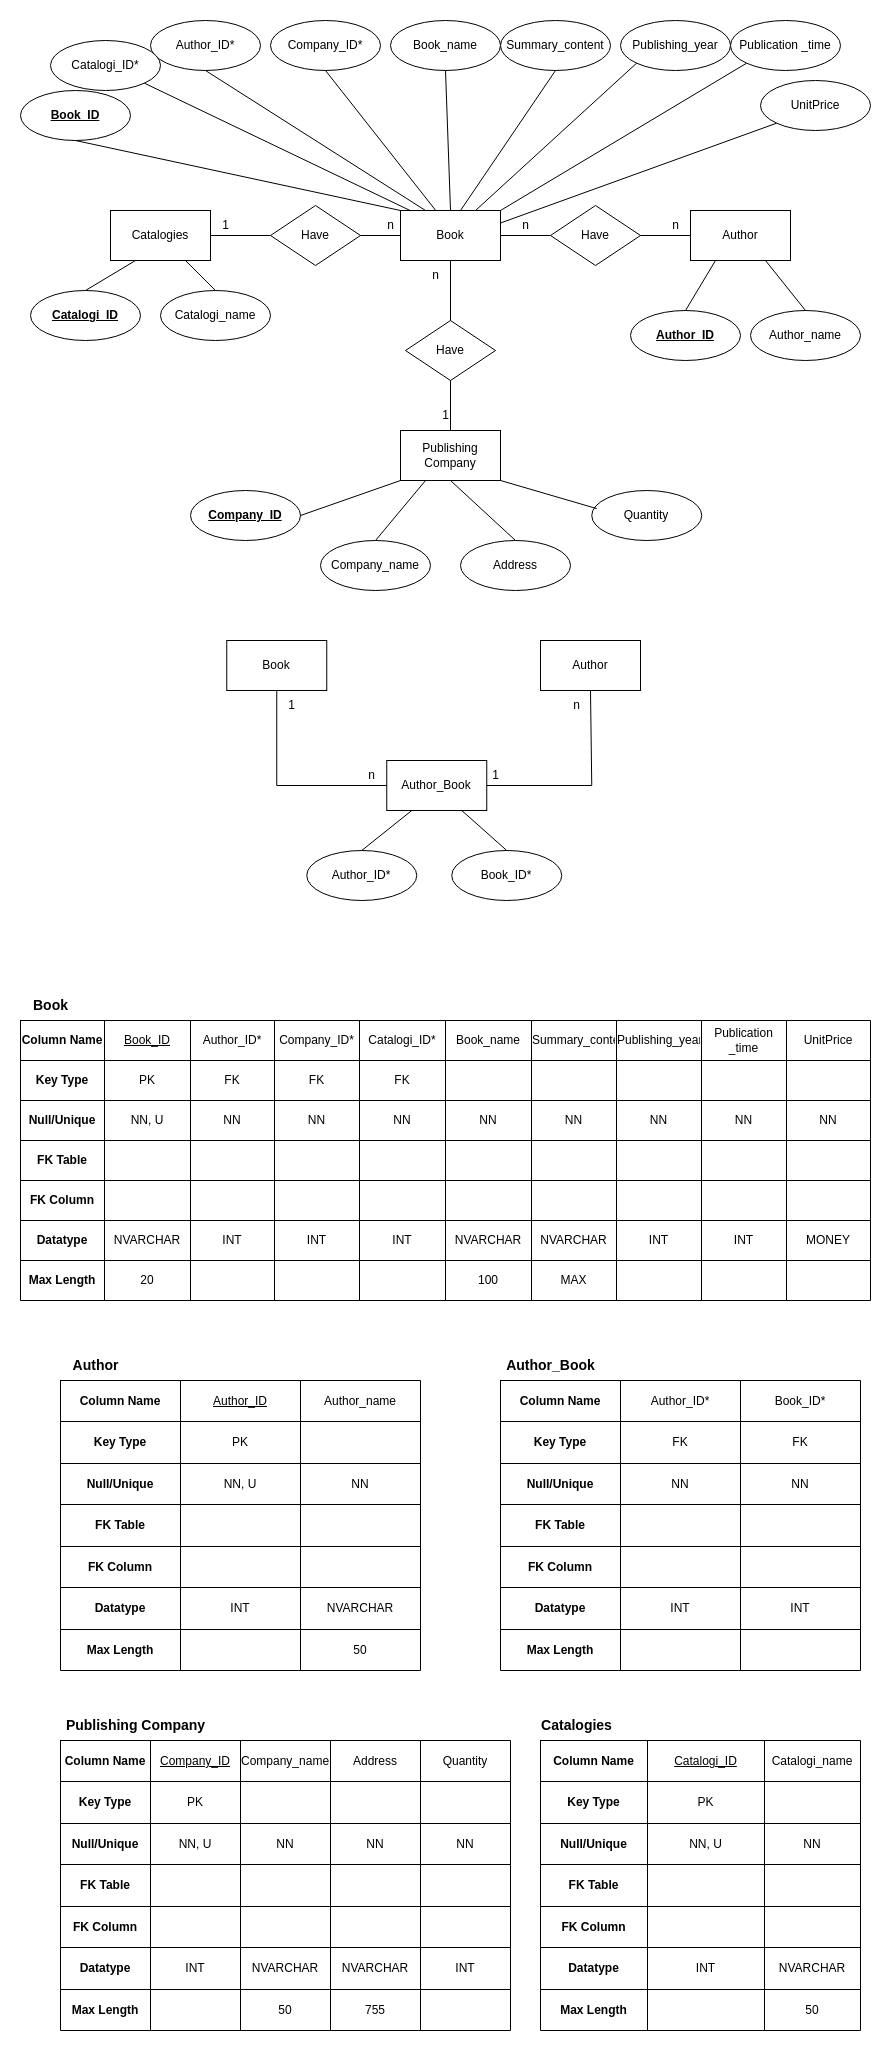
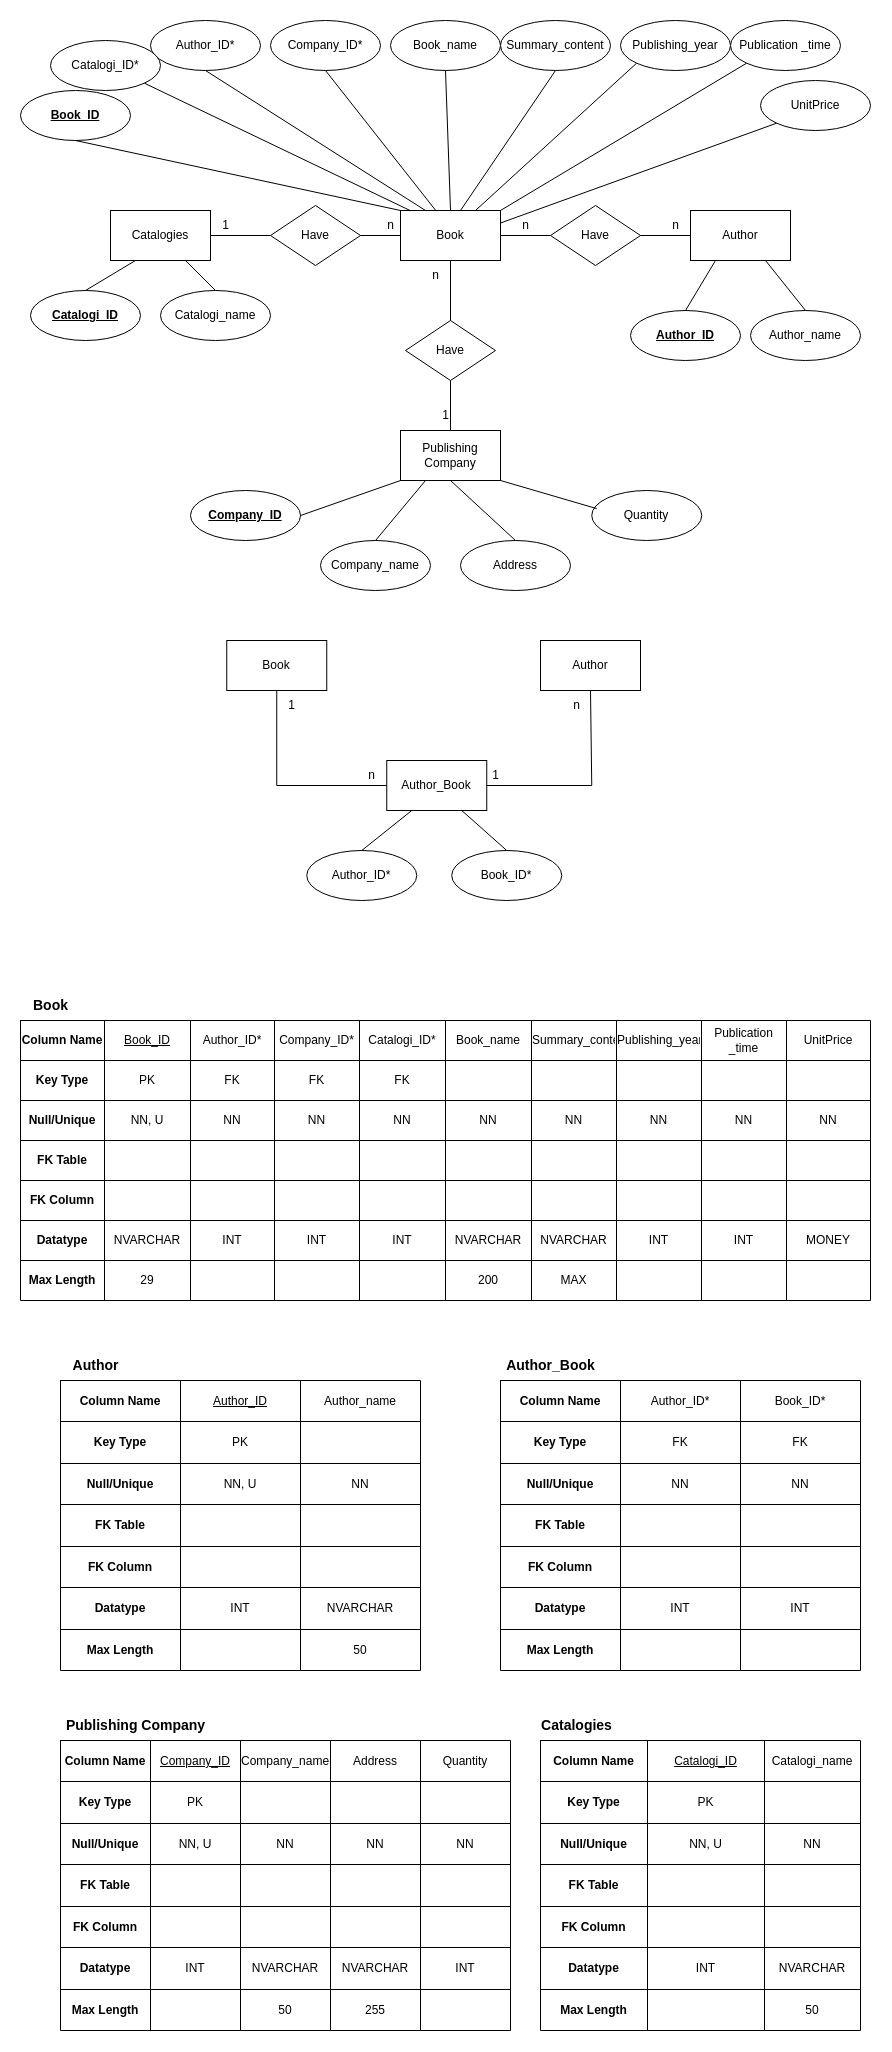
node "20": label "20" -> "29"
node "100": label "100" -> "200"
node "755": label "755" -> "255"
